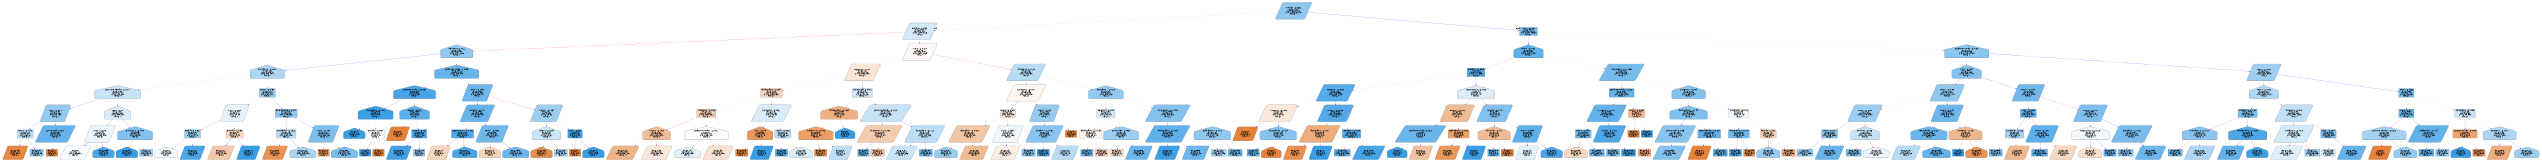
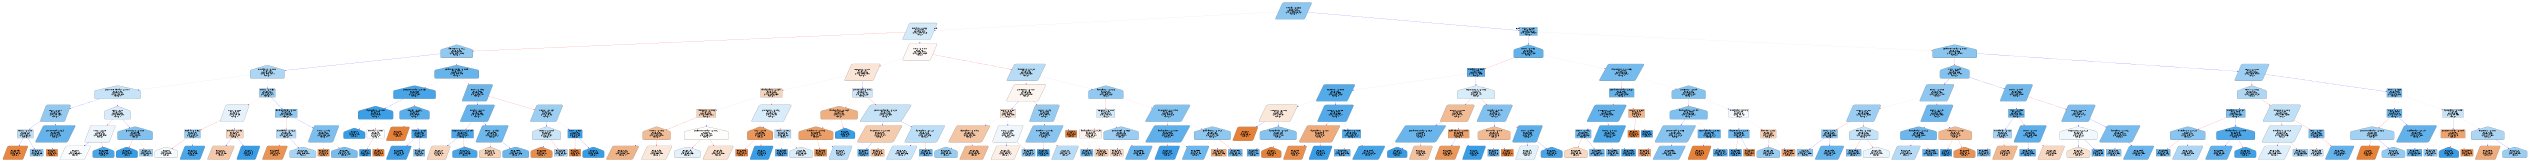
node "gini = 0.461 samples = 225 value = [127, 226] class = 1": fillcolor #a8d4f4 -> #eeab7b
node "gini = 0.289 samples = 892 value = [242, 1137] class = 1": shape house -> note
